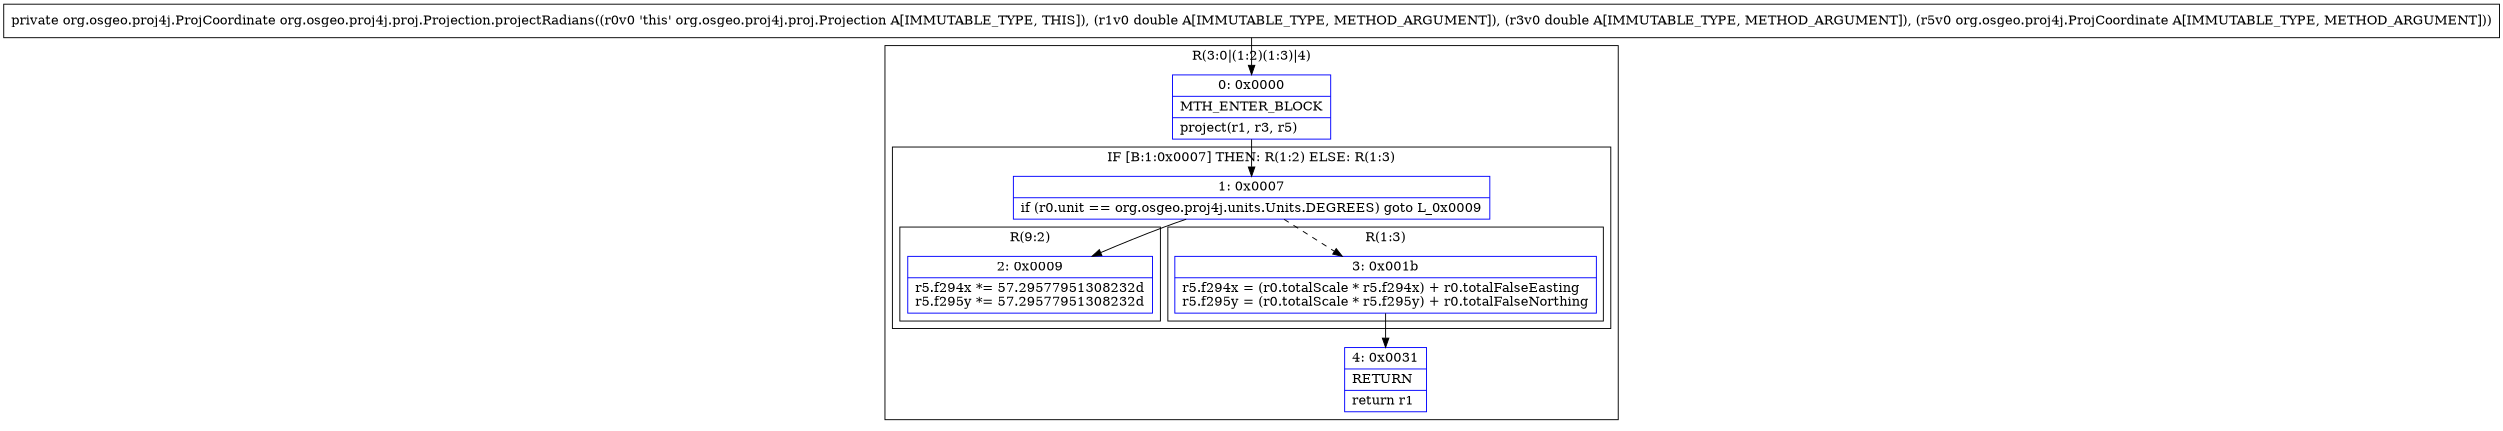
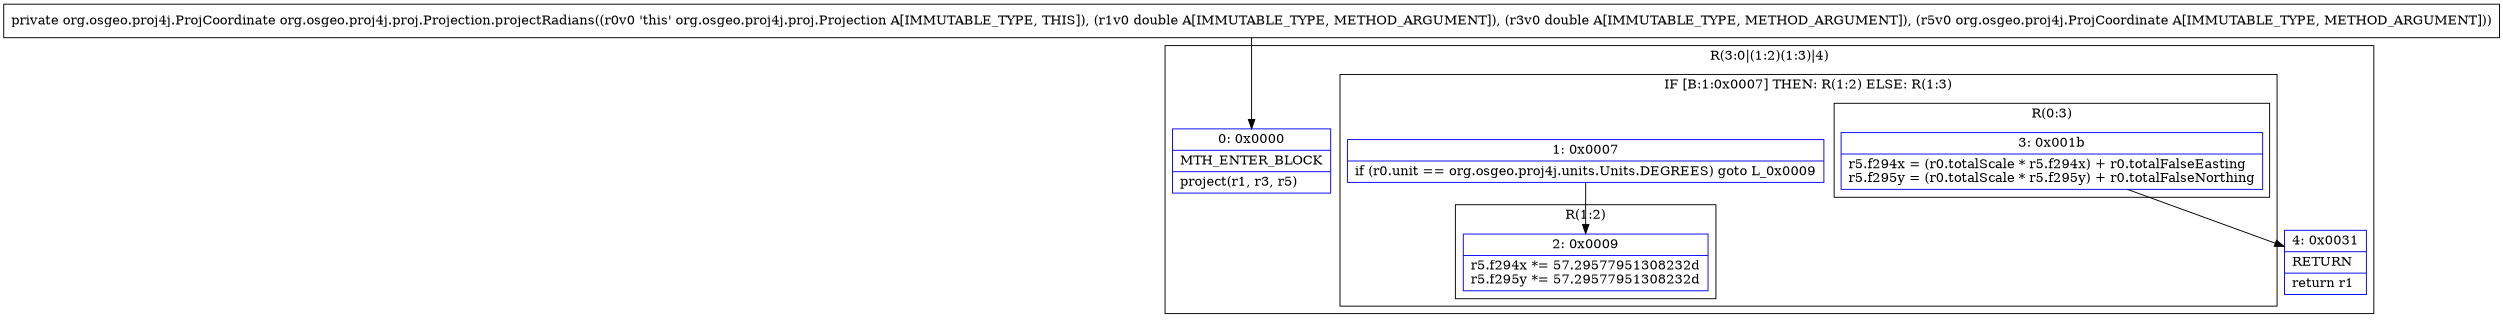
edge "0: 0x0000" -> "1: 0x0007": removed
edge "1: 0x0007" -> "3: 0x001b": removed
cluster "R(9:2)": label "R(9:2)" -> "R(1:2)"
cluster "R(1:3)": label "R(1:3)" -> "R(0:3)"
